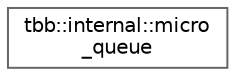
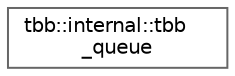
node "tbb::internal::micro _queue": label "tbb::internal::micro _queue" -> "tbb::internal::tbb _queue"
